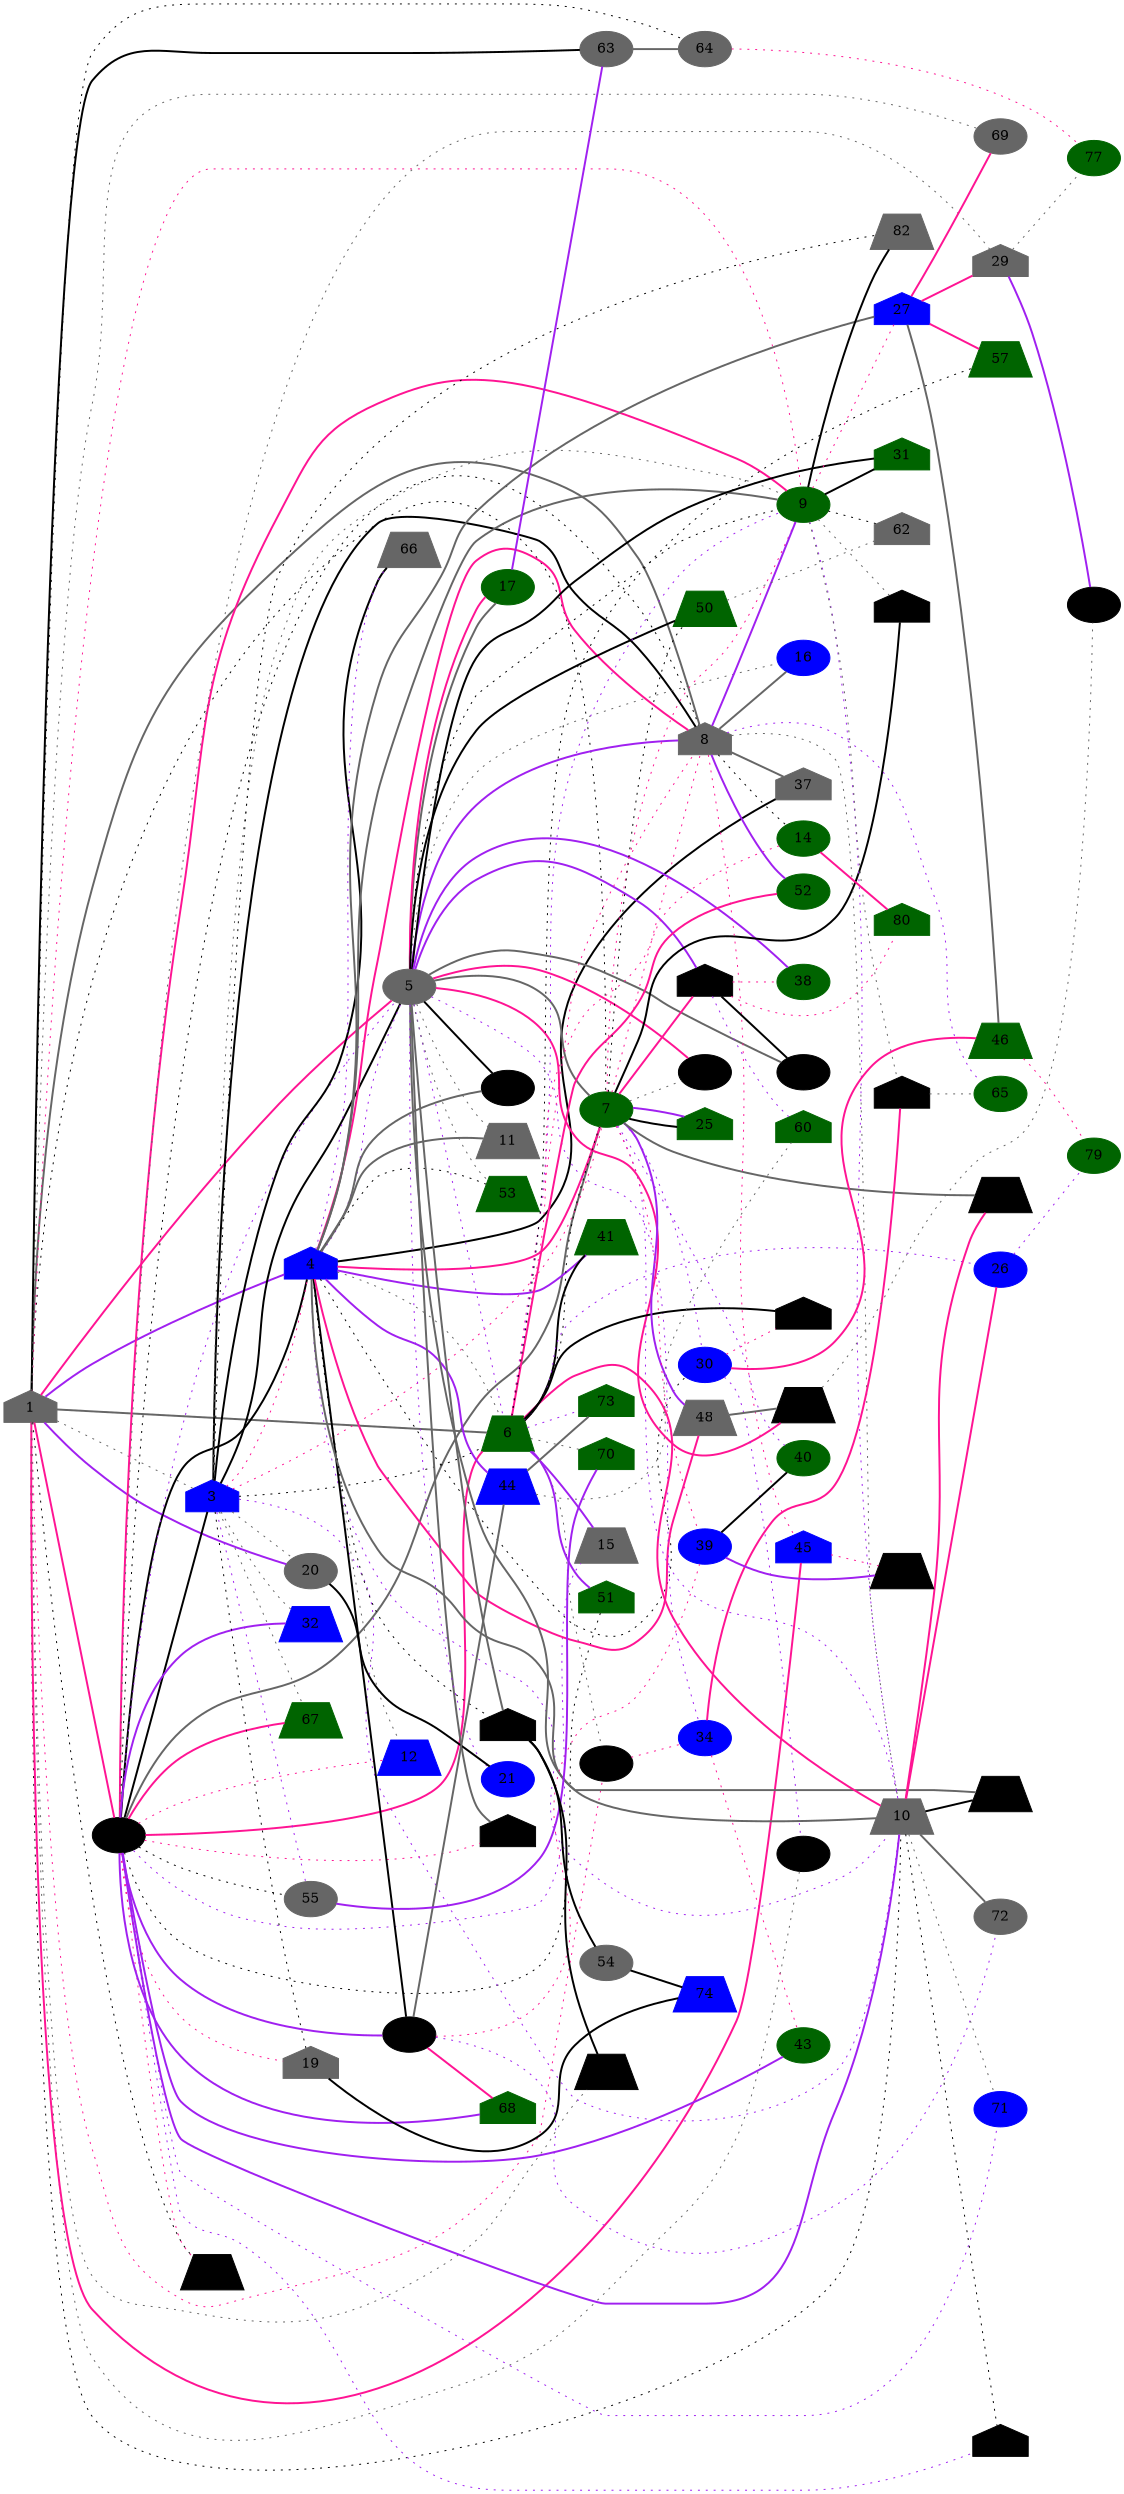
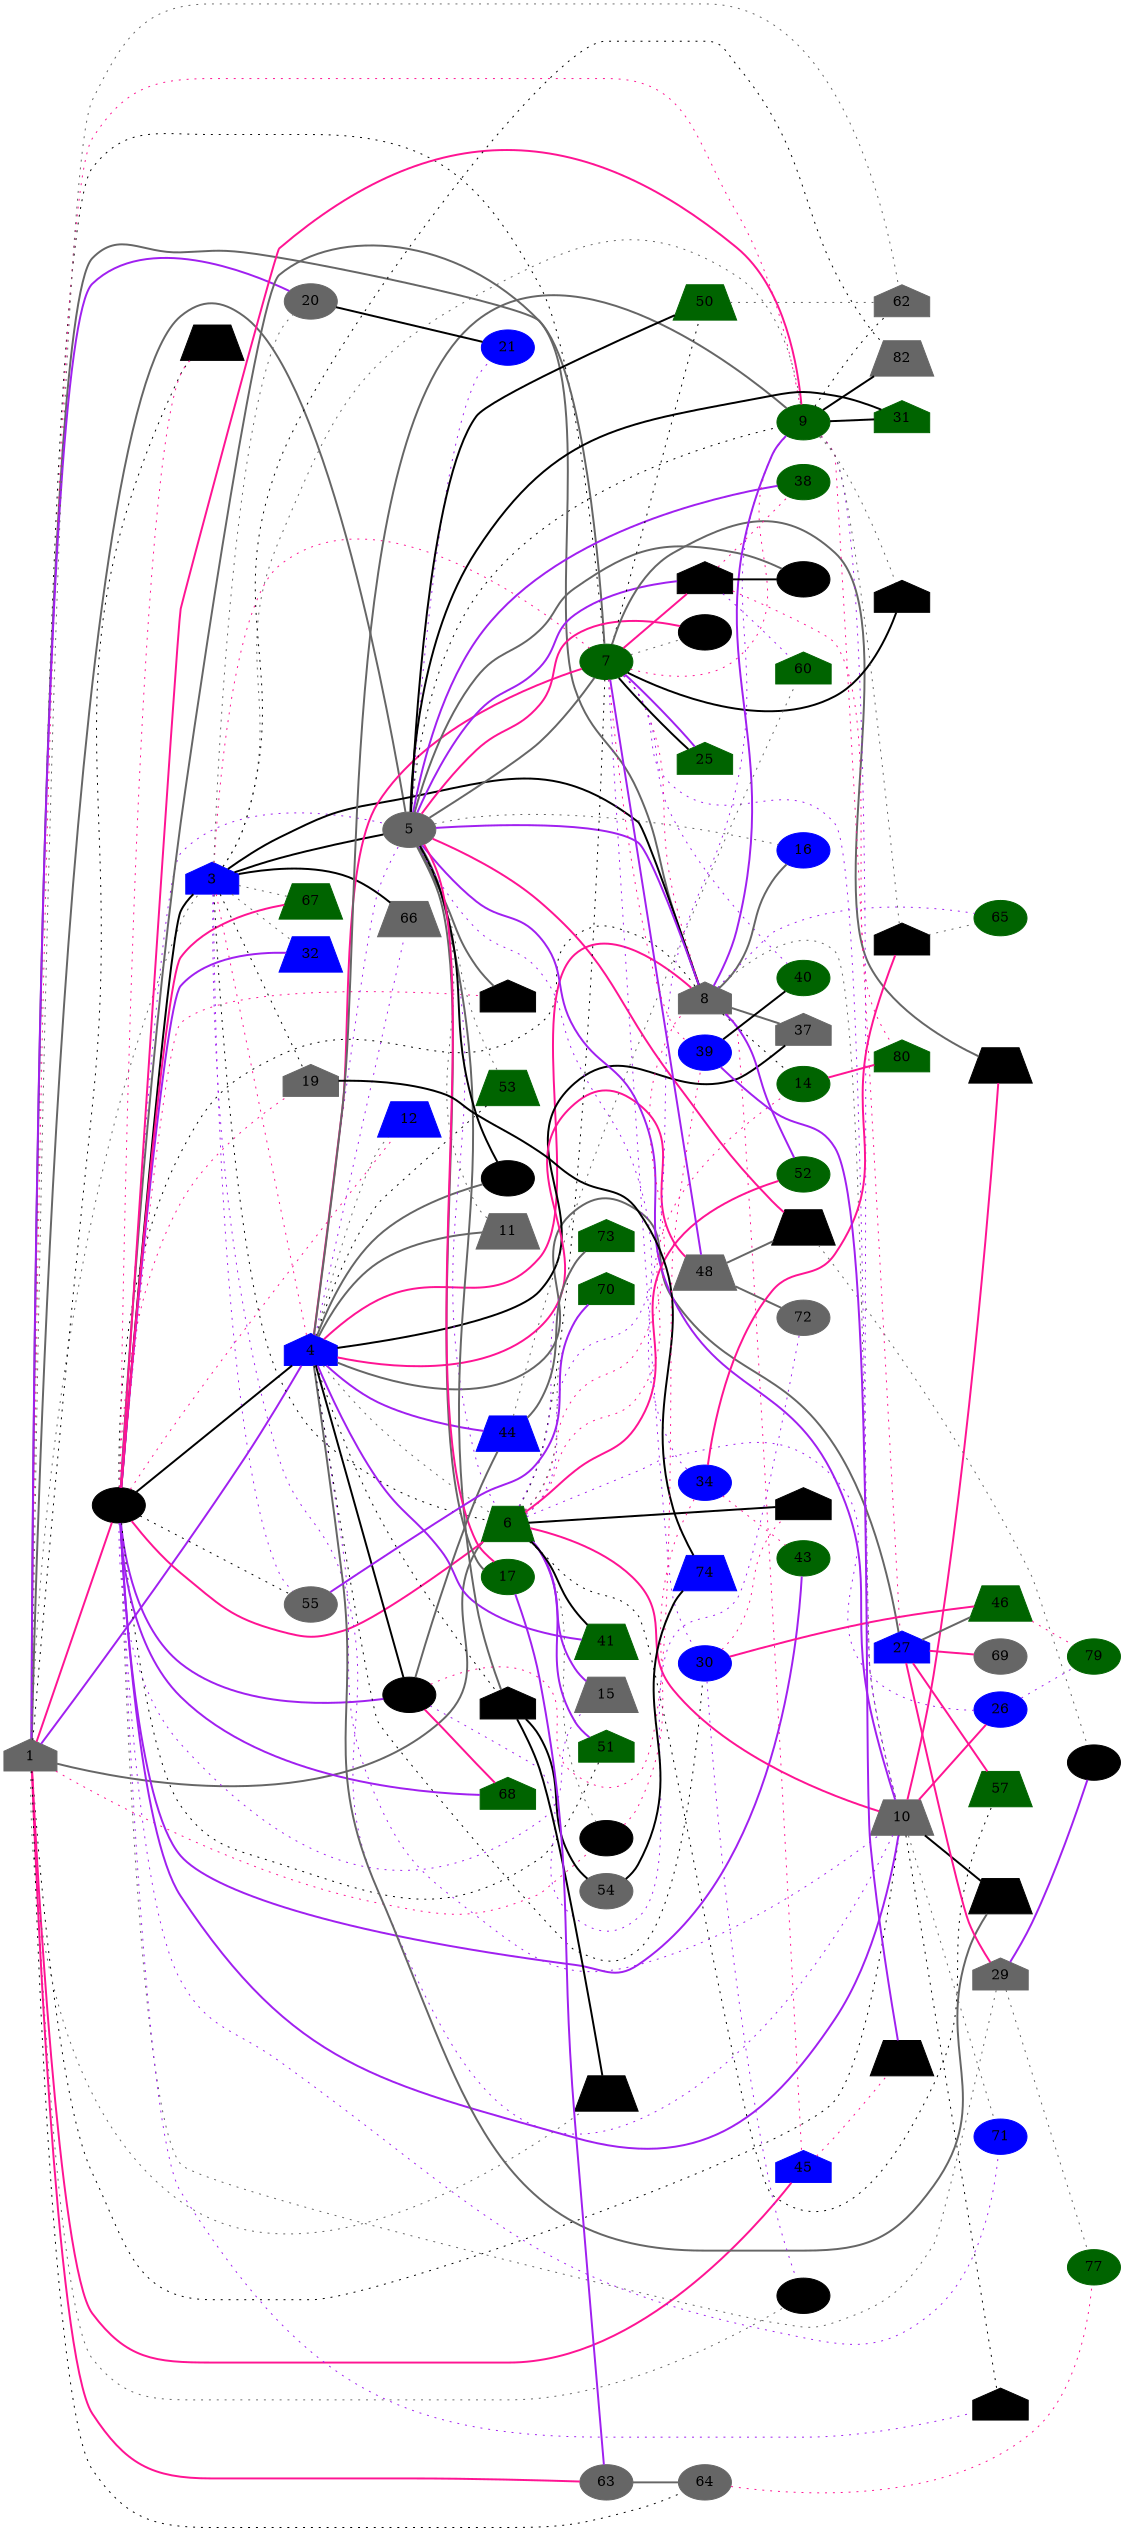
edge "63" -- "1": color black -> deeppink
edge "69" -- "1": now "62" -- "1"
edge "5" -- "1": color deeppink -> gray40
edge "5" -- "10": color gray40 -> purple
edge "10" -- "72": now "48" -- "72"
